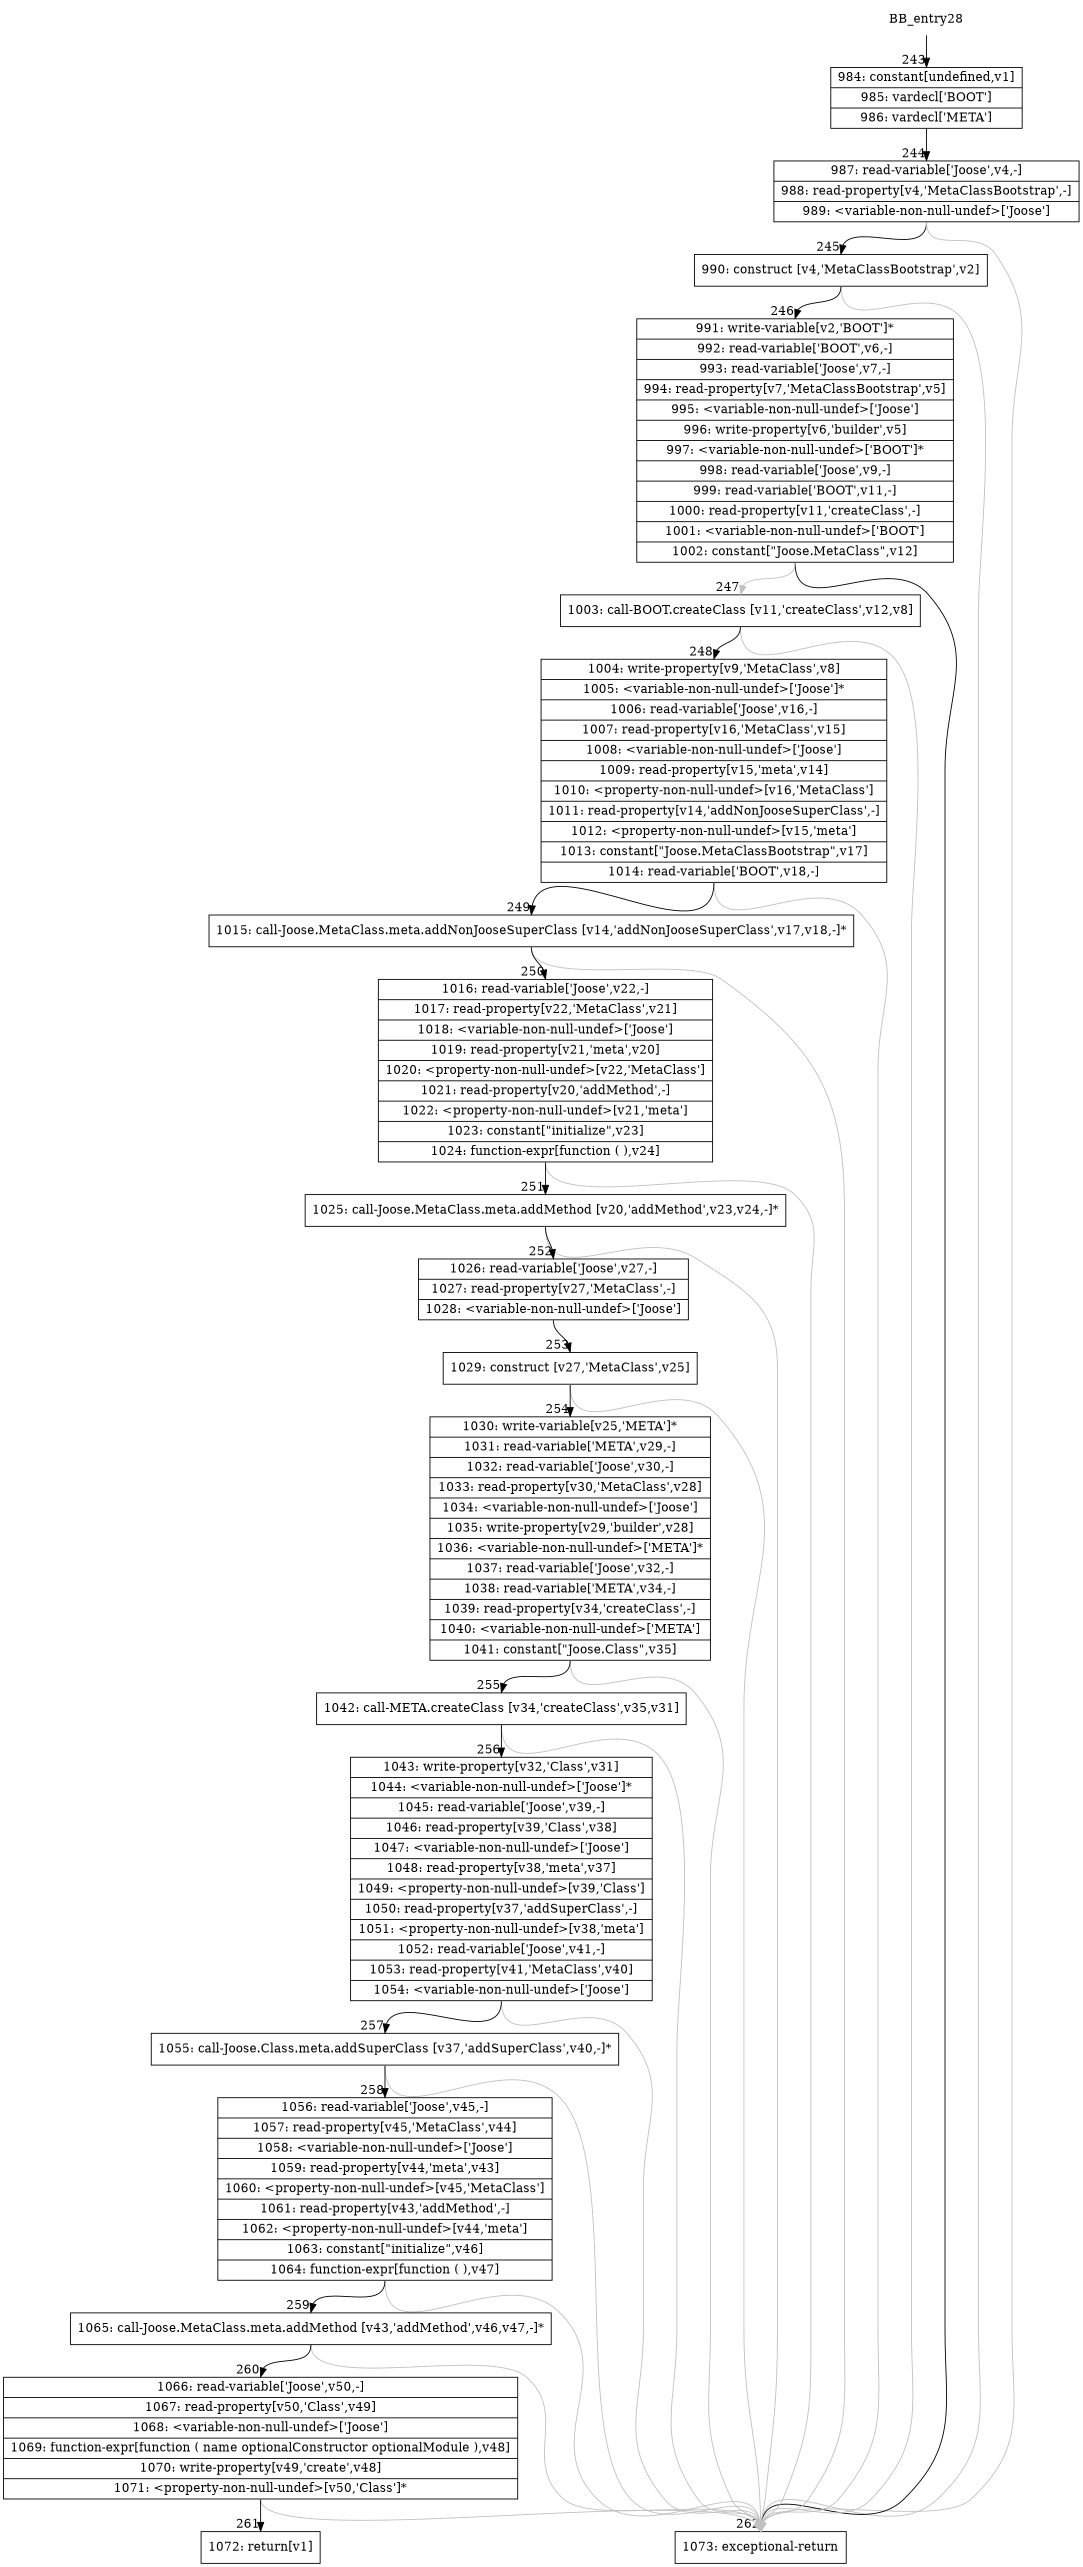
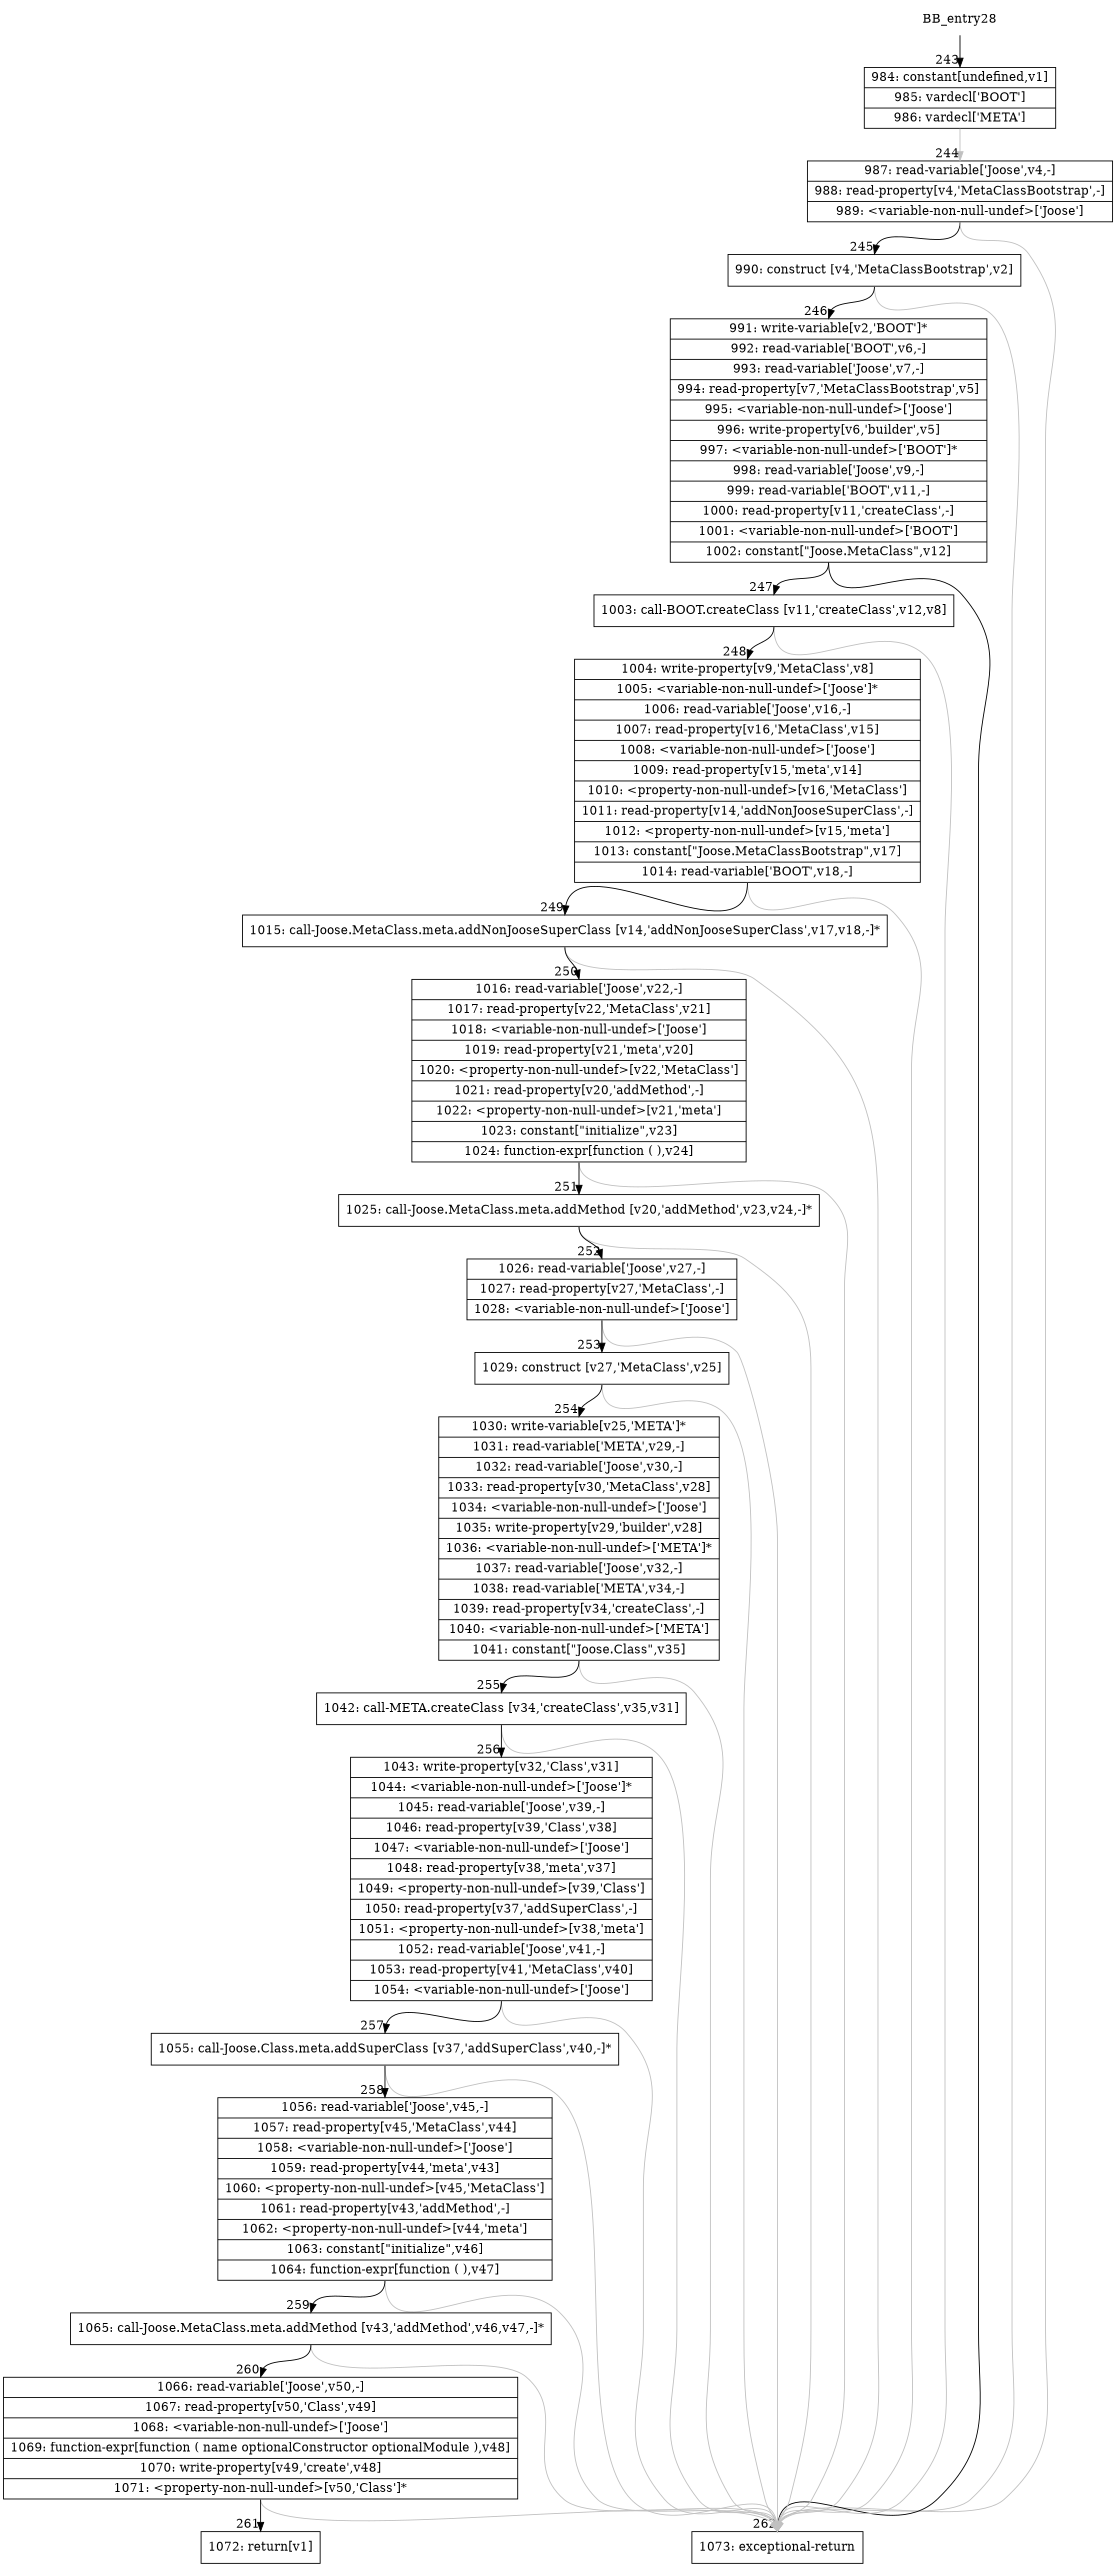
edge "984: constant[undefined,v1]" -> "987: read-variable['Joose',v4,-]": color black -> gray
edge "991: write-variable[v2,'BOOT']*" -> "1003: call-BOOT.createClass [v11,'createClass',v12,v8]": color gray -> black
edge "1026: read-variable['Joose',v27,-]" -> "1073: exceptional-return": added
